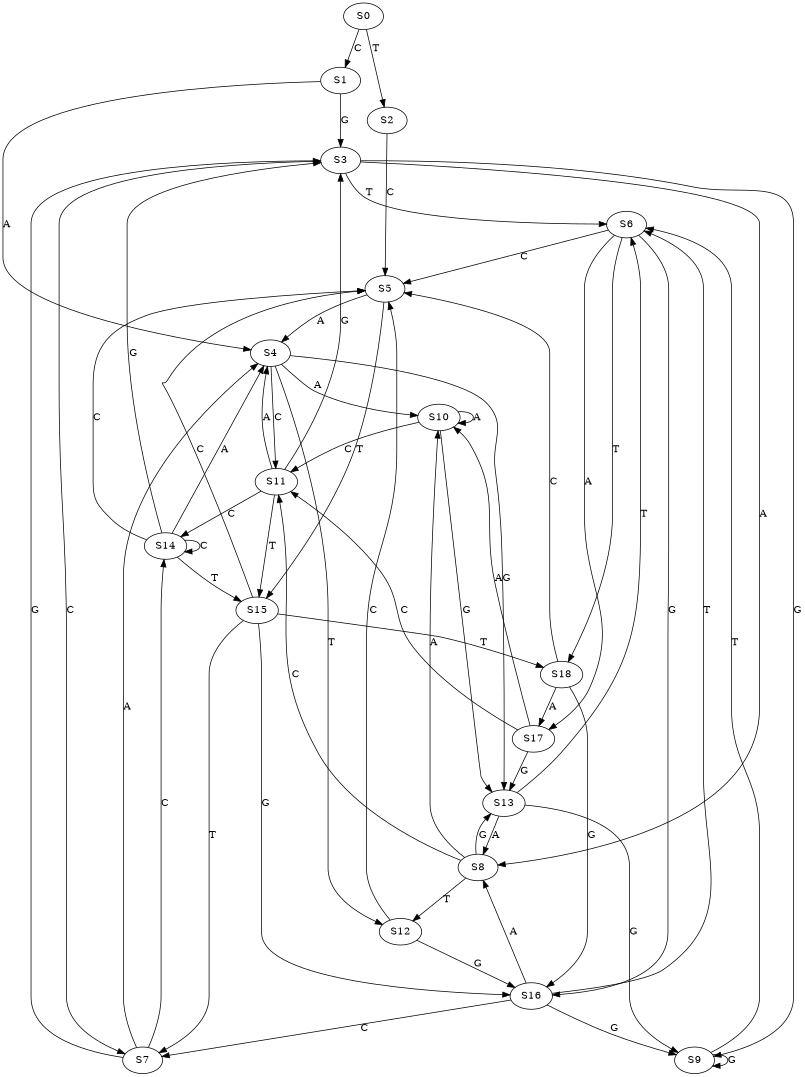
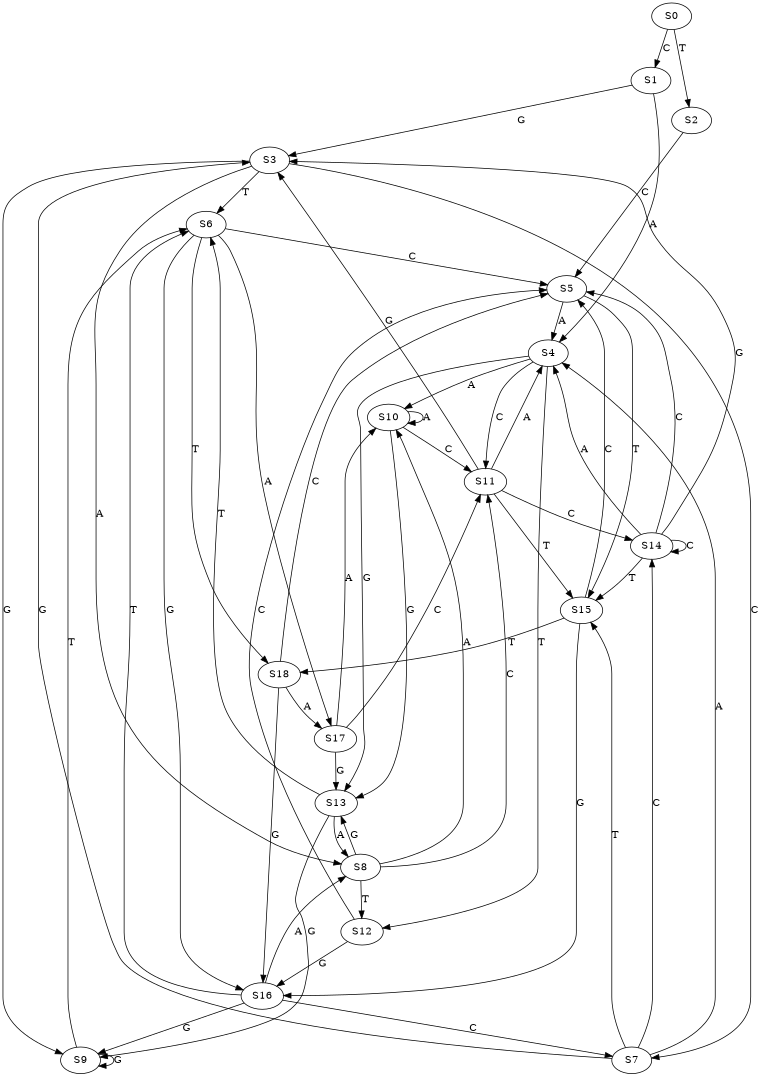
edge "S15" -> "S7": reversed
